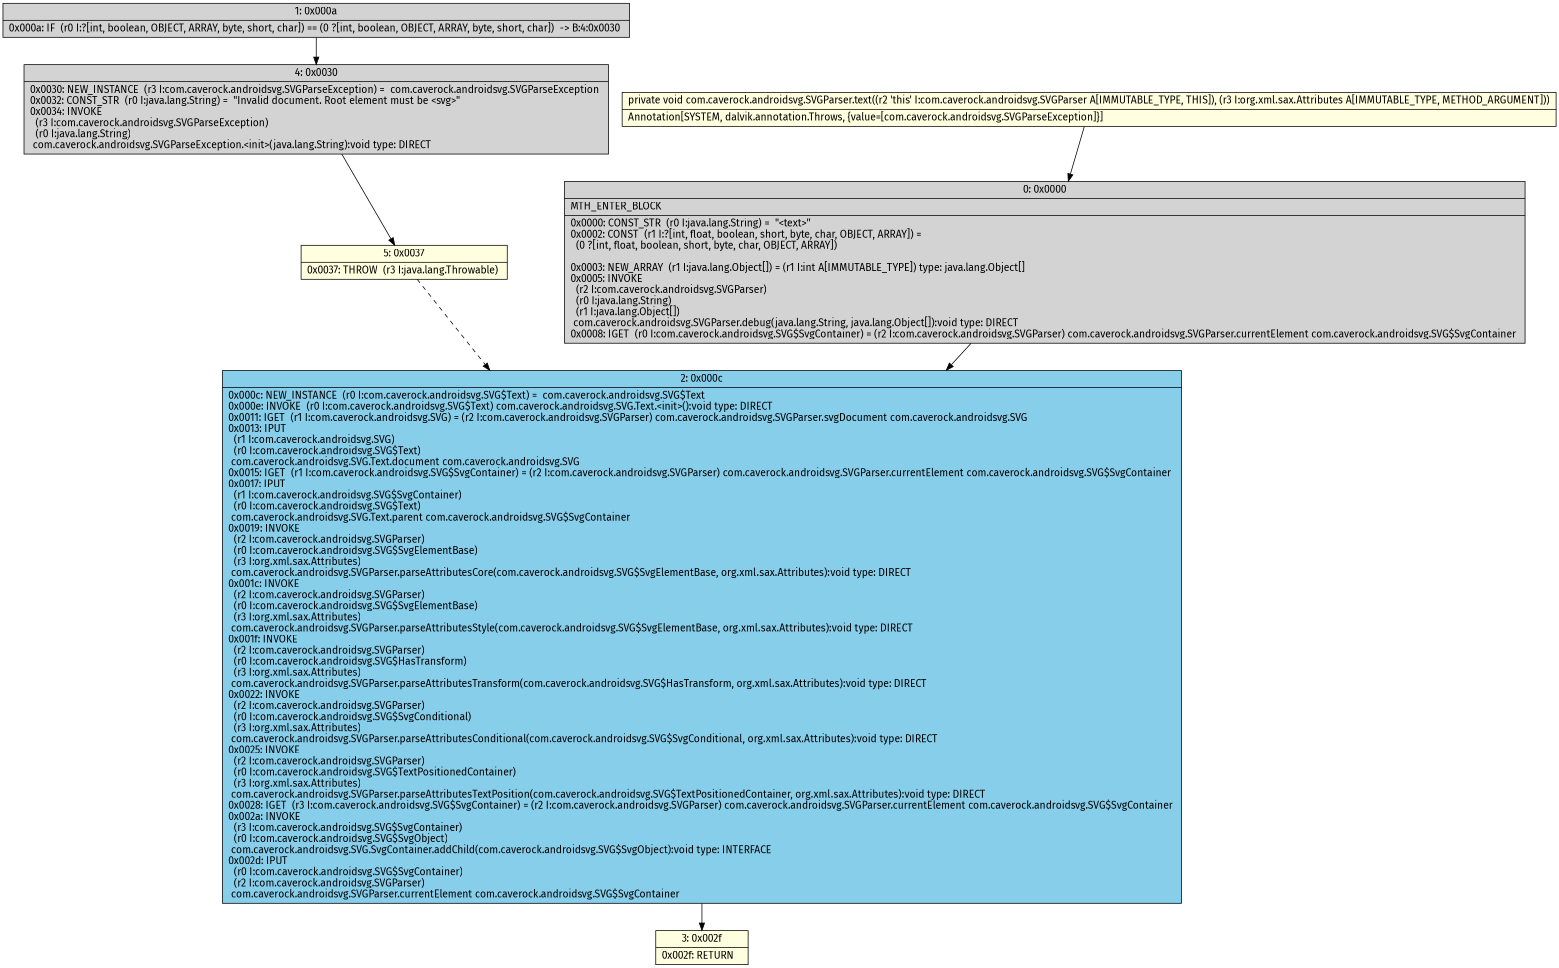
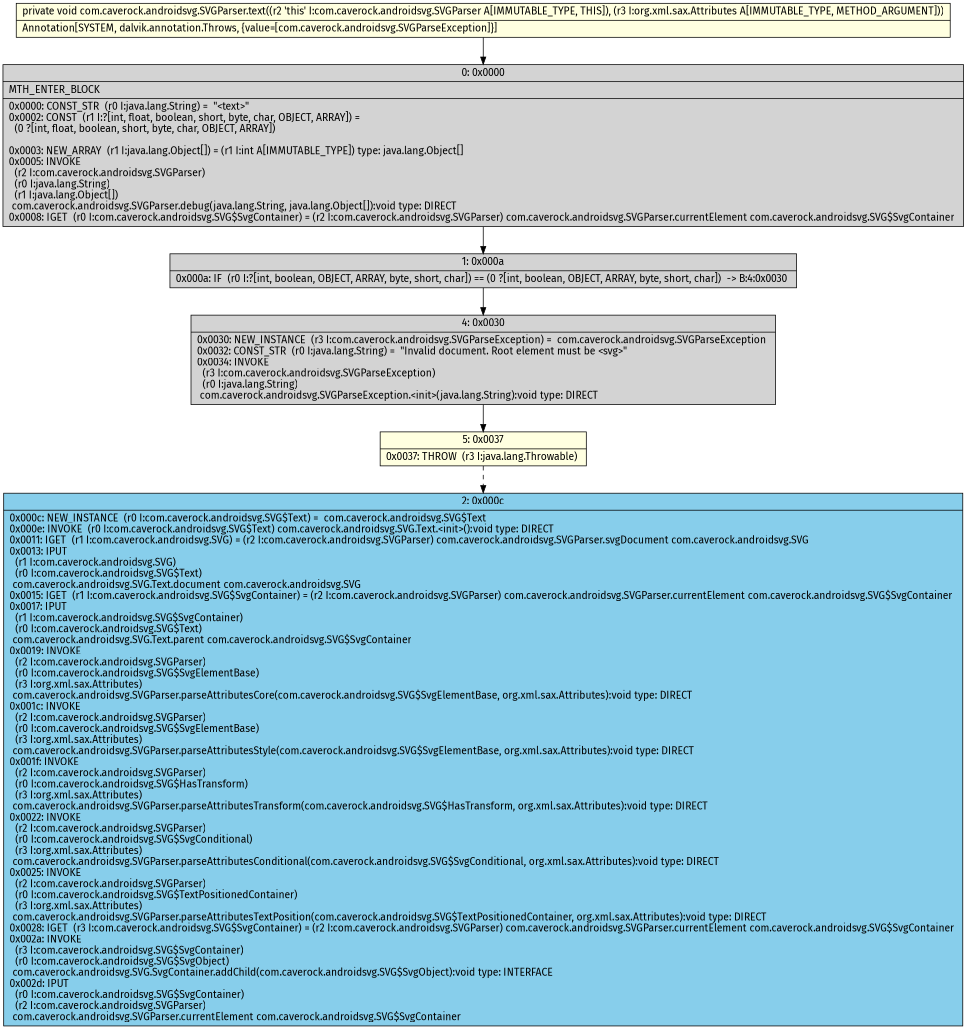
edge "0: 0x0000" -> "2: 0x000c": now "0: 0x0000" -> "1: 0x000a"
node "3: 0x002f": removed
